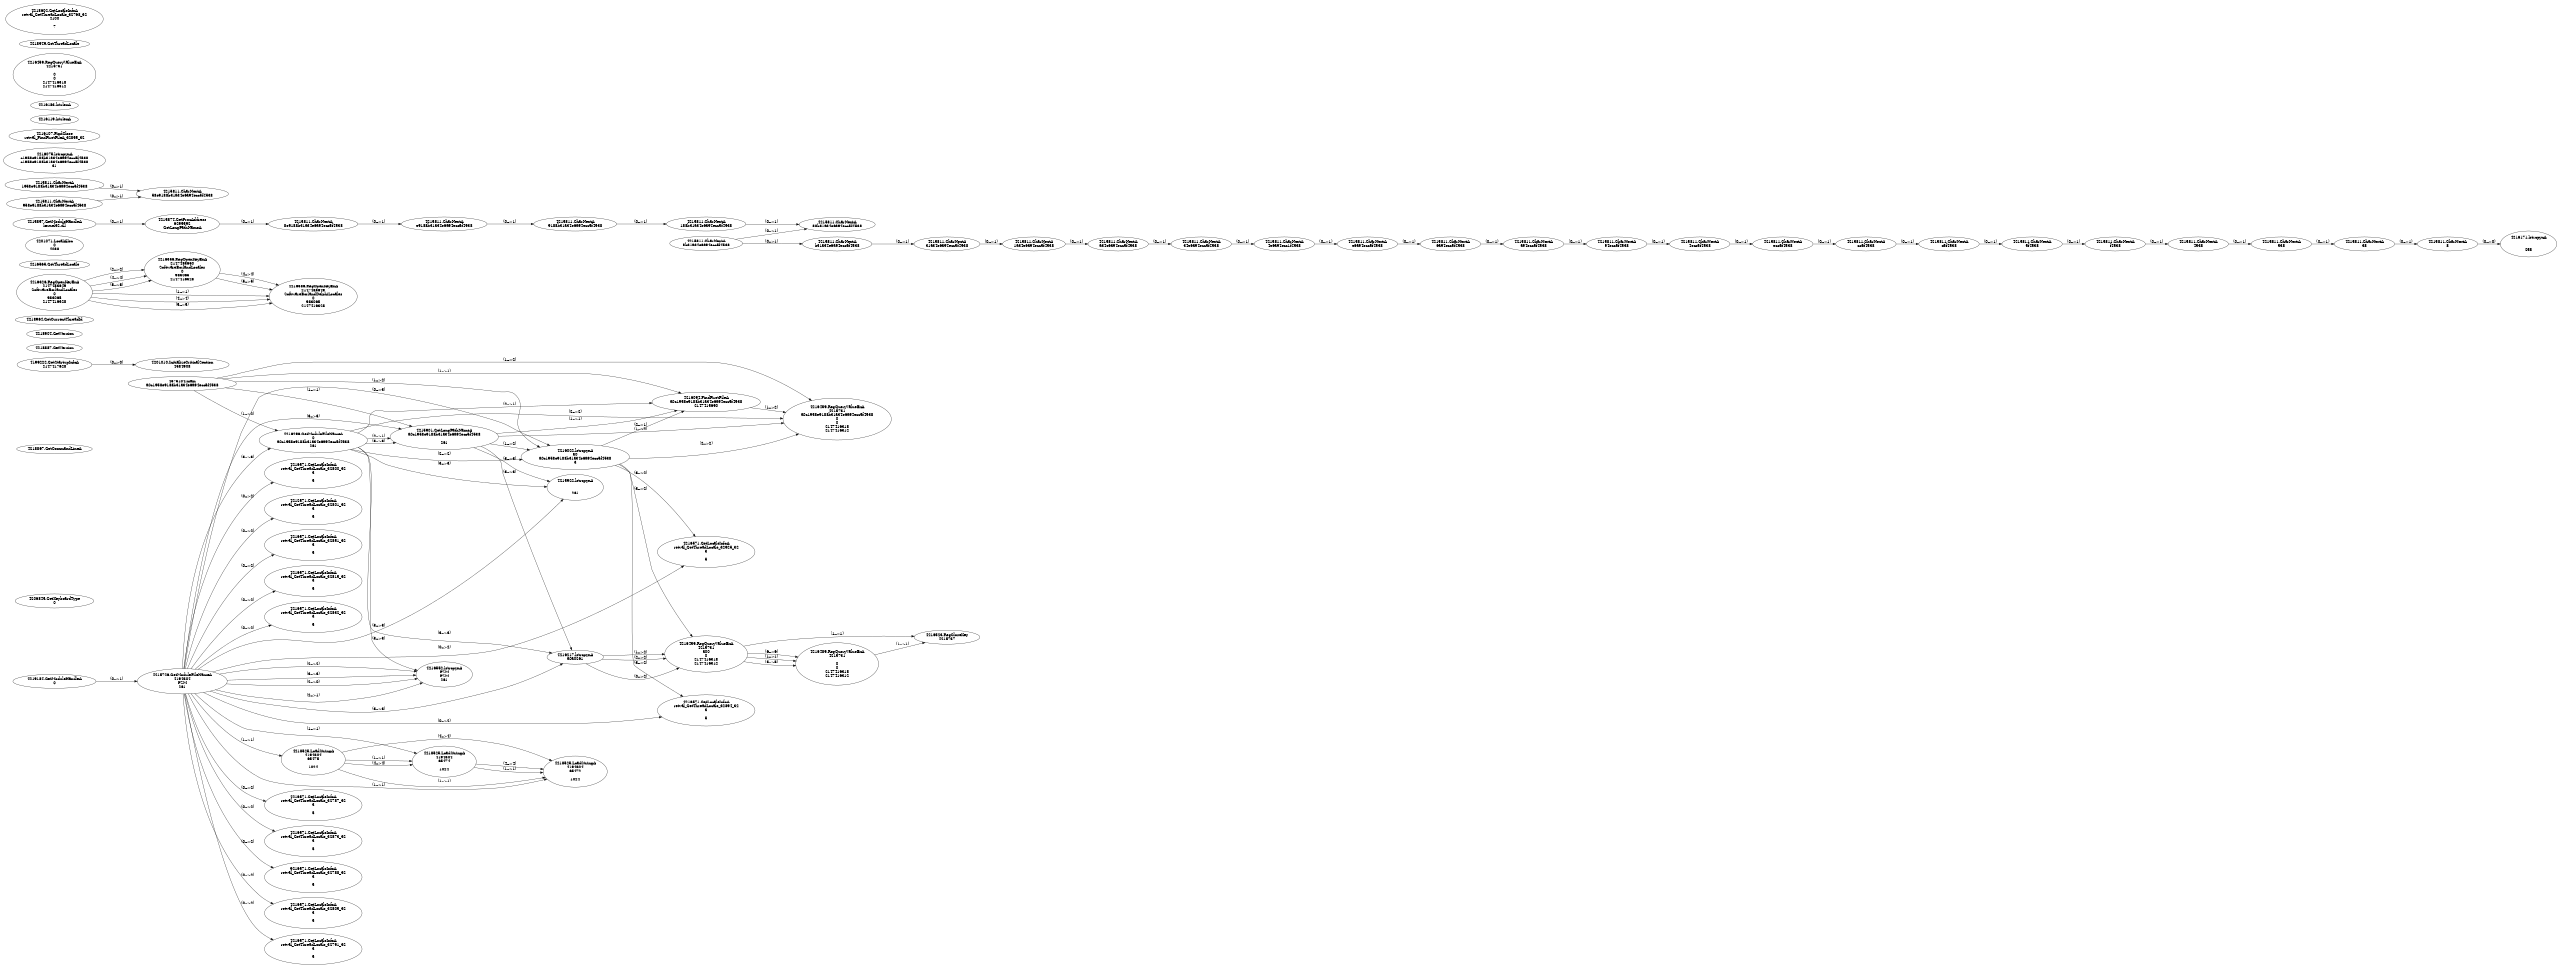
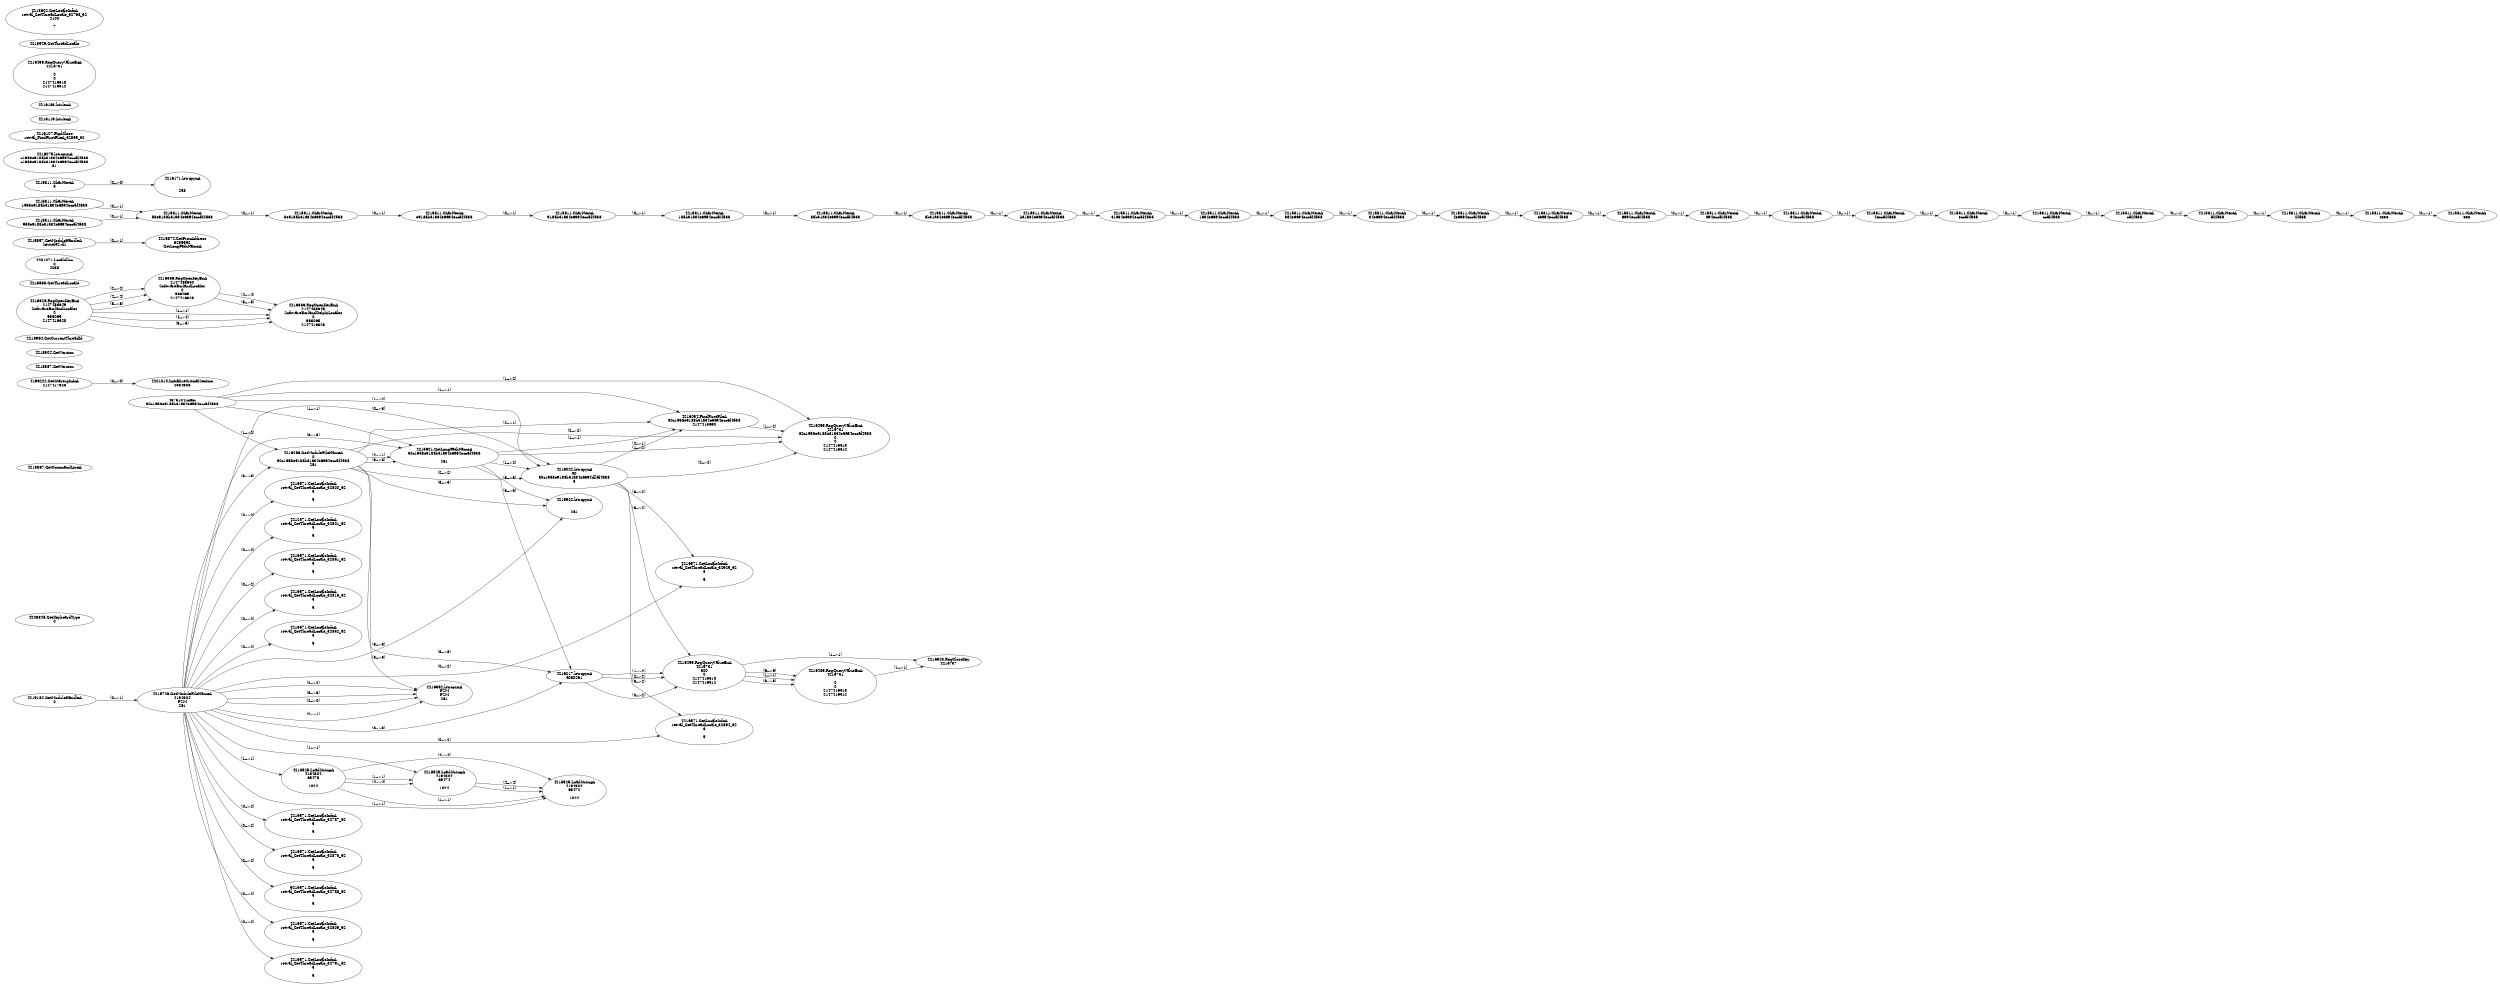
edge "4215874.GetProcAddress 6295592 GetLongPathNameA" -> "4215811.CharNextA 8e9188b31a34e6a94ecc5f4538": now "4215811.CharNextA 58e9188b31a34e6a94ecc5f4538" -> "4215811.CharNextA 8e9188b31a34e6a94ecc5f4538"
edge "4215811.CharNextA 8b31a34e6a94ecc5f4538" -> "4215811.CharNextA 88b31a34e6a94ecc5f4538": reversed
node "4215811.CharNextA 4e6a94ecc1f4538": label "4215811.CharNextA 4e6a94ecc1f4538" -> "4215811.CharNextA 4e6a94ecc5f4538"
node "4215811.CharNextA 38": removed
node "4216022.lstrcpynA a0 a0c1958e9188b31a34e6a94ecc5f4538 3": label "4216022.lstrcpynA a0 a0c1958e9188b31a34e6a94ecc5f4538 3" -> "4216022.lstrcpynA a0 a0c1958e9188b31a34e6a94dll5f4538 3"
